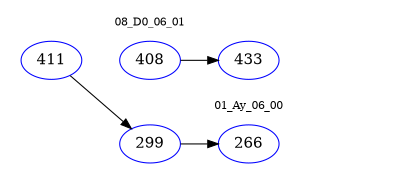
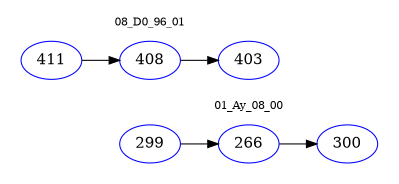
cluster "08_D0_06_01": label "08_D0_06_01" -> "08_D0_96_01"
node "433": label "433" -> "403"
edge "411" -> "299": now "411" -> "408"
cluster "01_Ay_06_00": label "01_Ay_06_00" -> "01_Ay_08_00"
node "300": added
